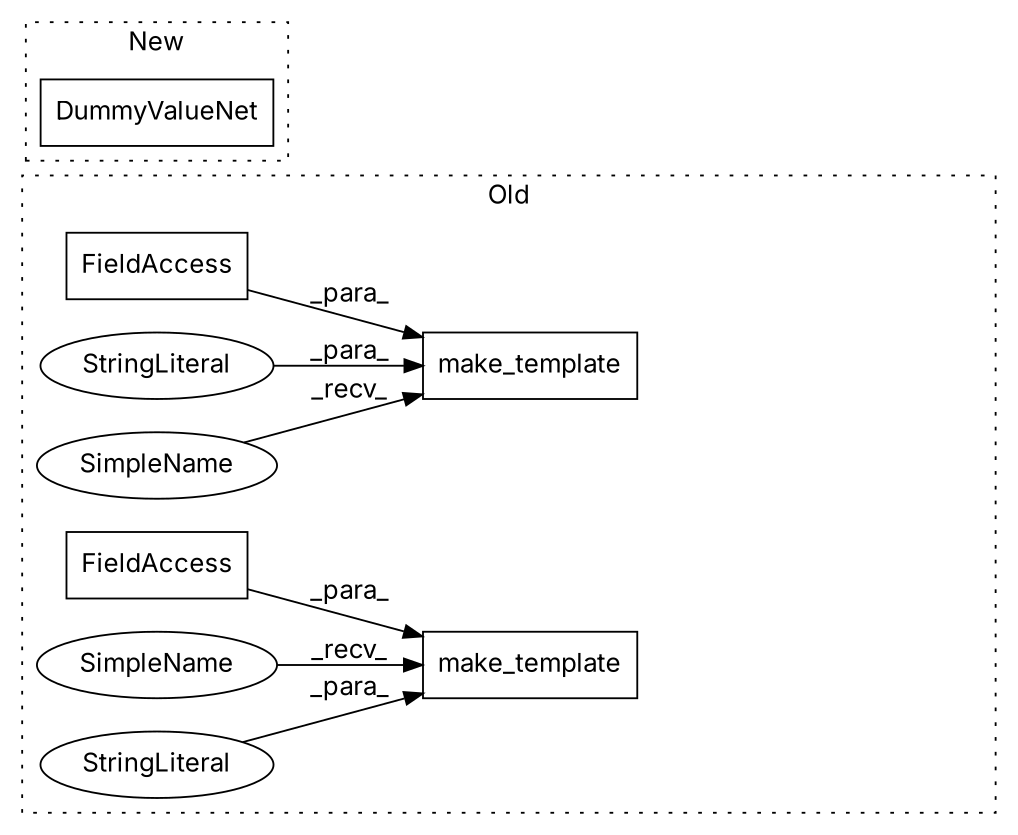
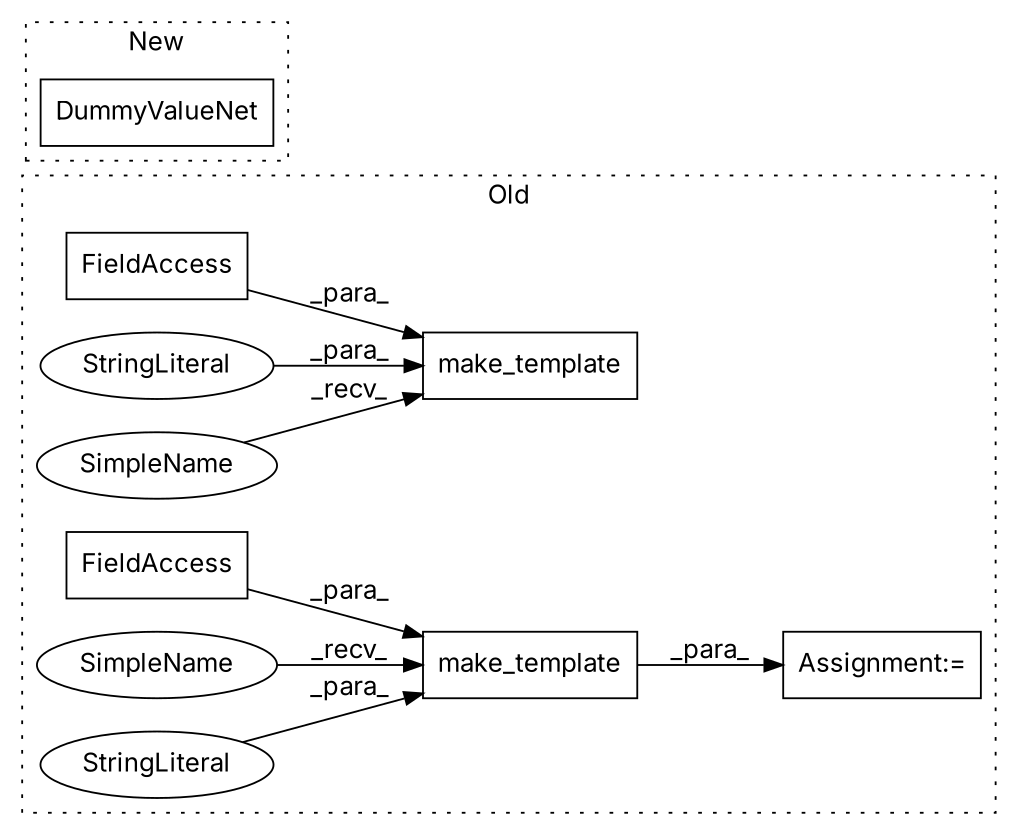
node "Assignment:=": added
